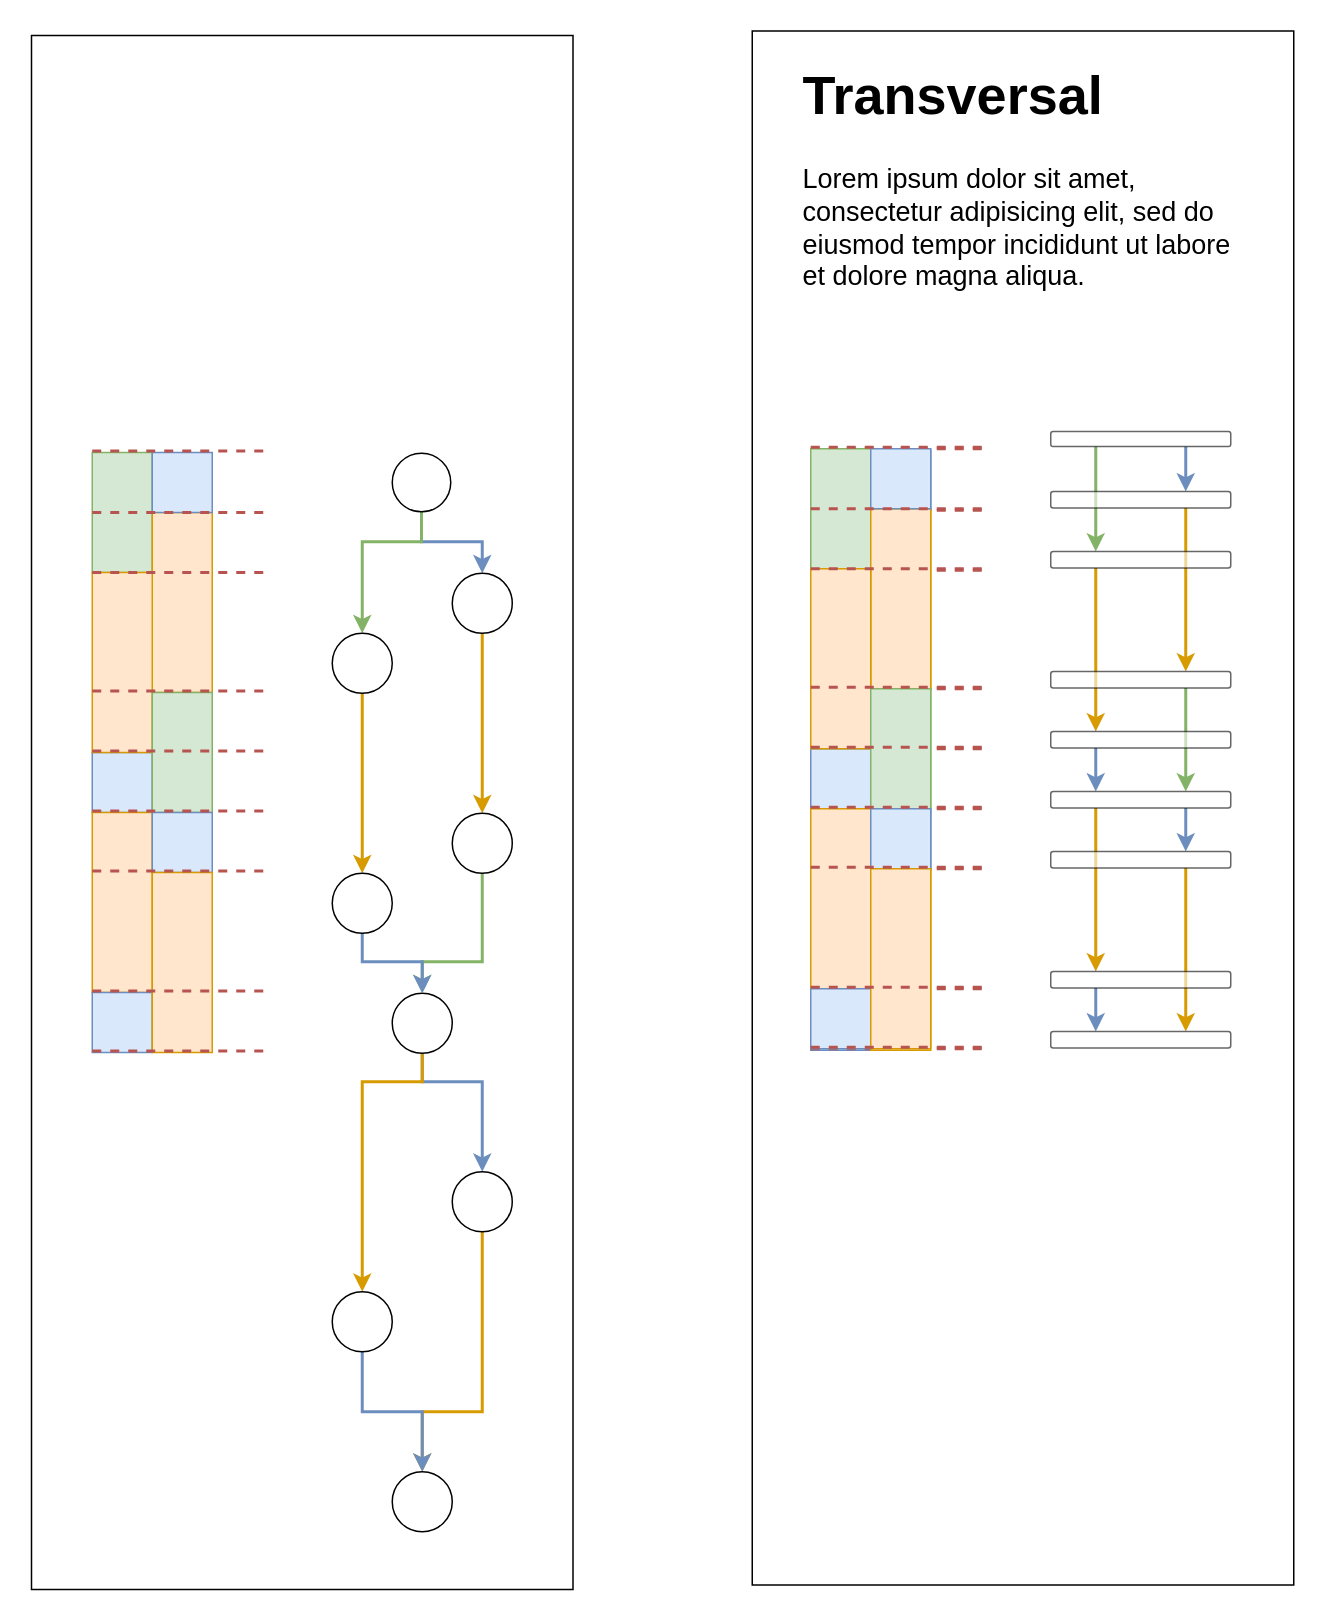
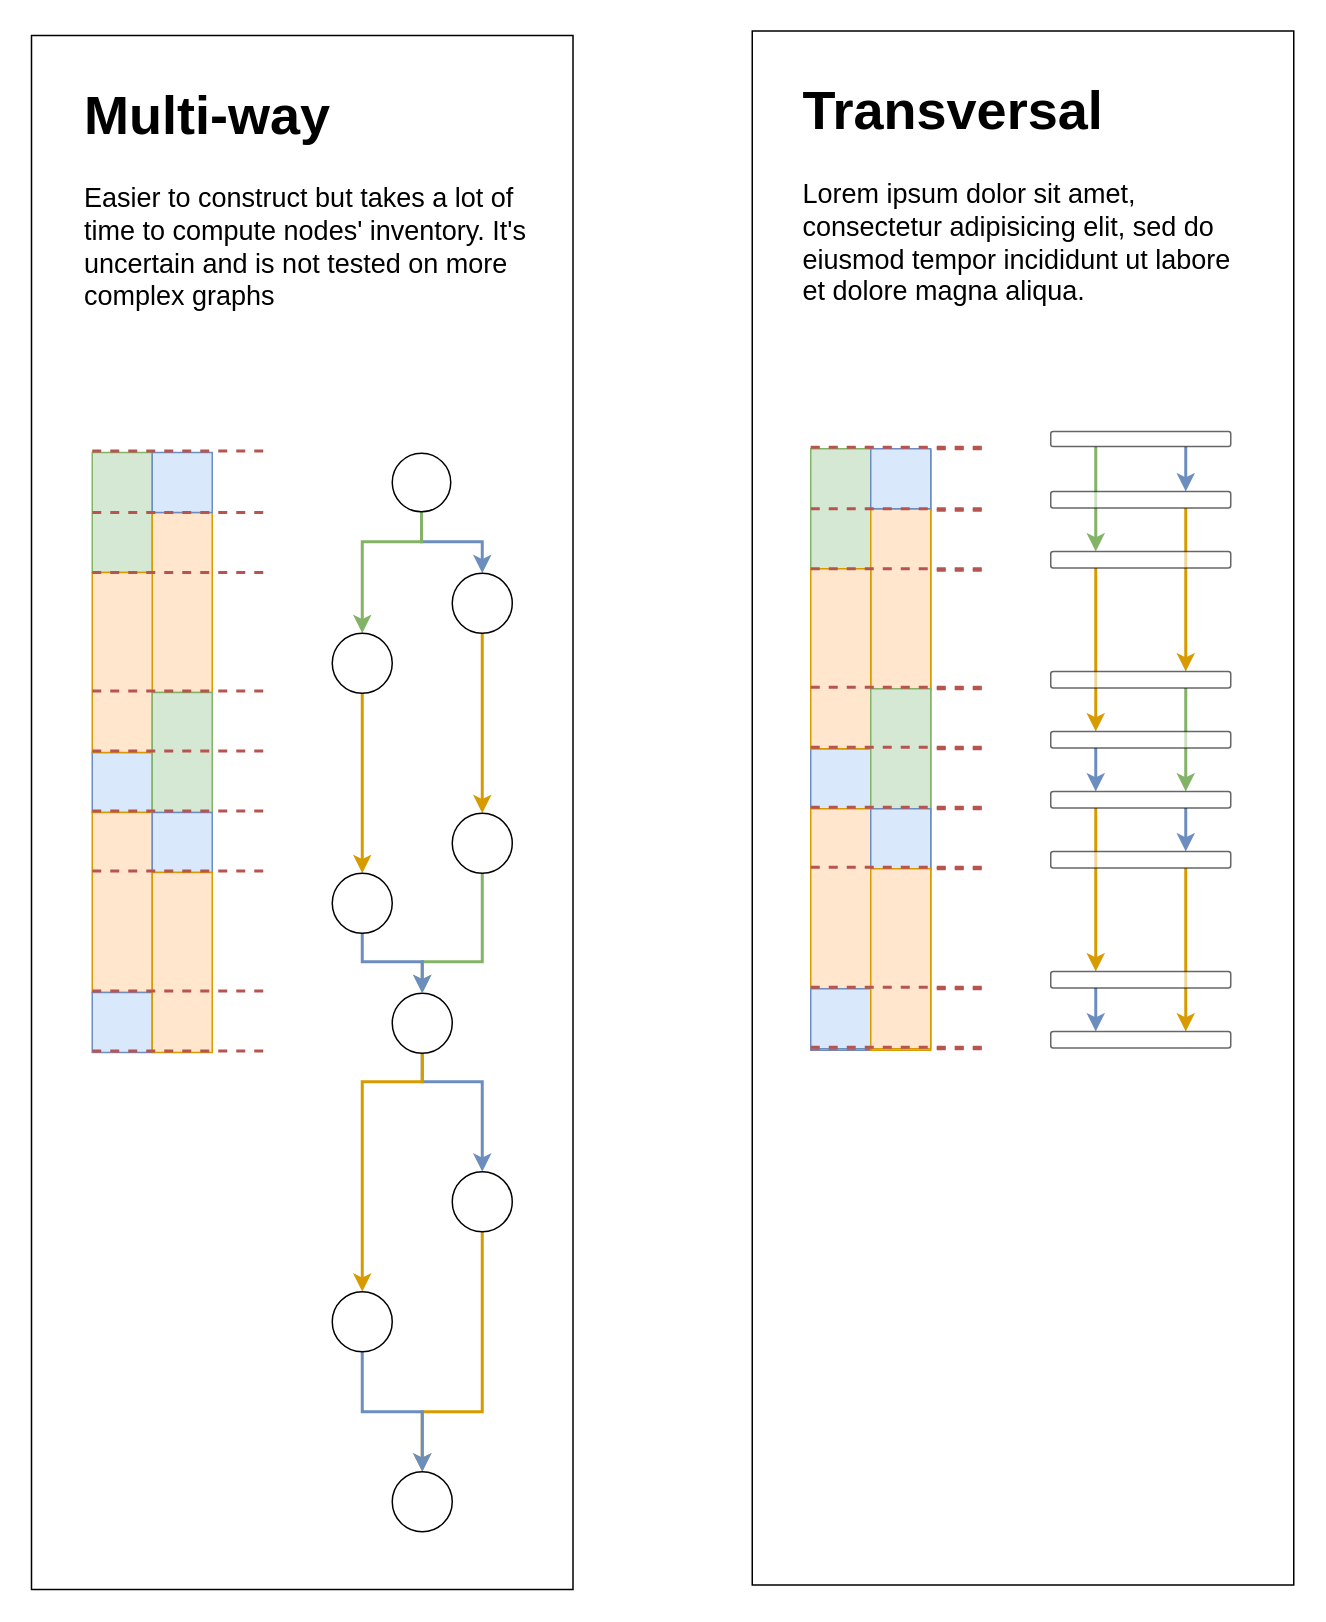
node "TransversalLorem ipsum dolor sit amet, consectetur adipisicing elit, sed do eiusmod tempor incididunt ut labore et dolore magna aliqua.": moved (1028, 207) -> (1028, 222)
node "Multi-way Easier to construct but takes a lot of time to compute nodes' inventory. It's uncertain and is not tested on more complex graphs": added
